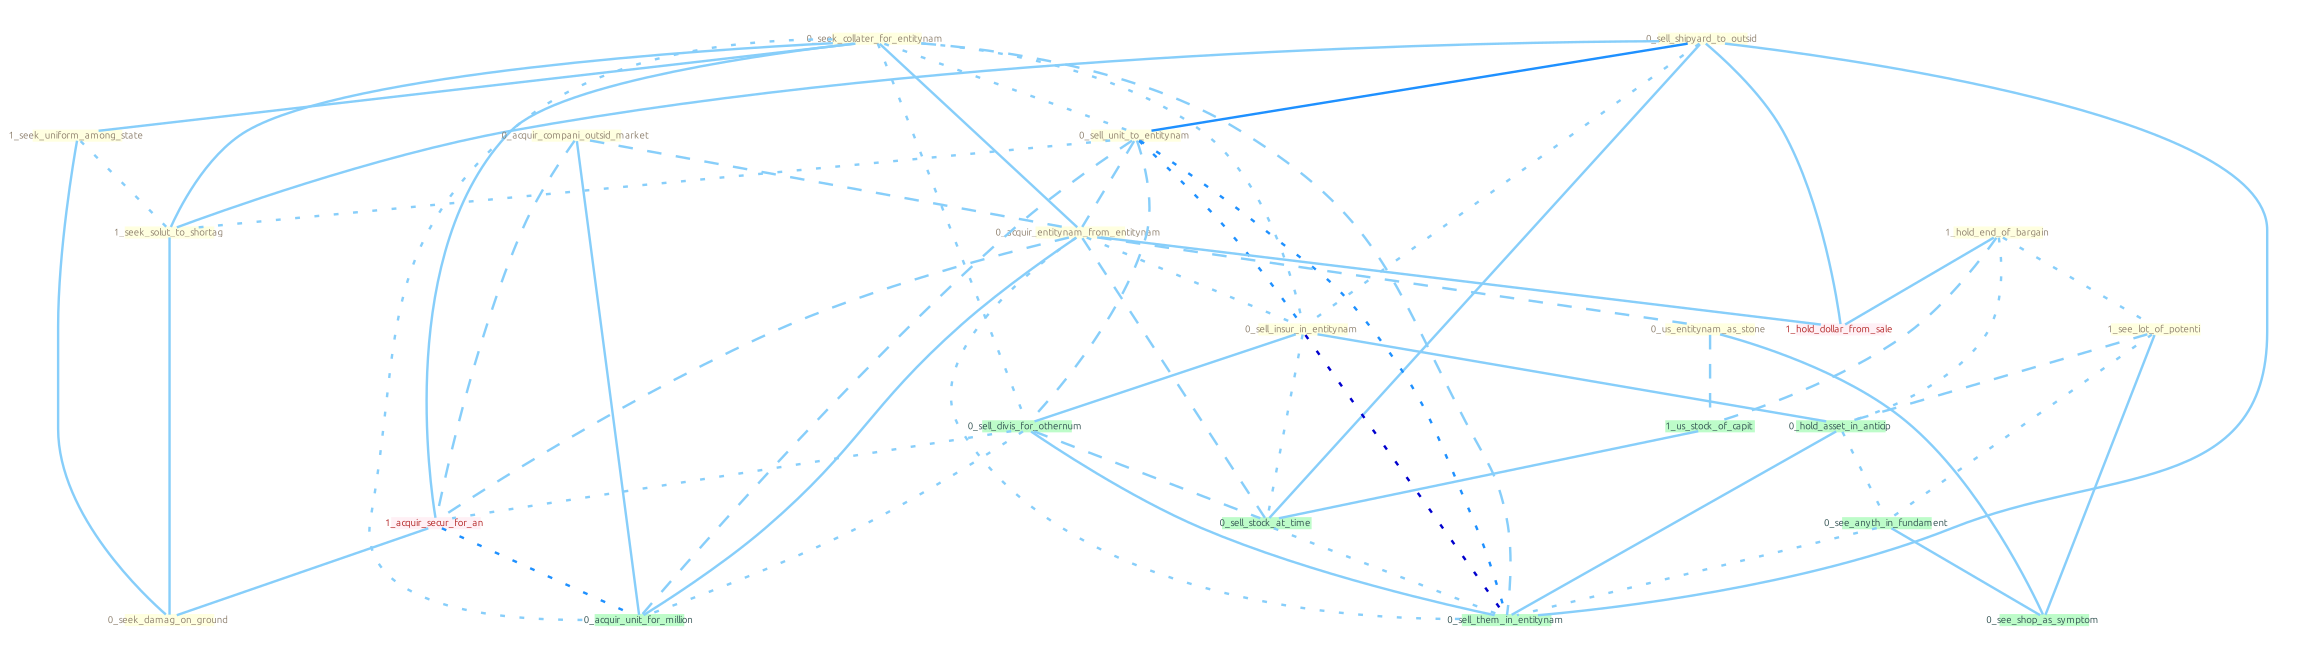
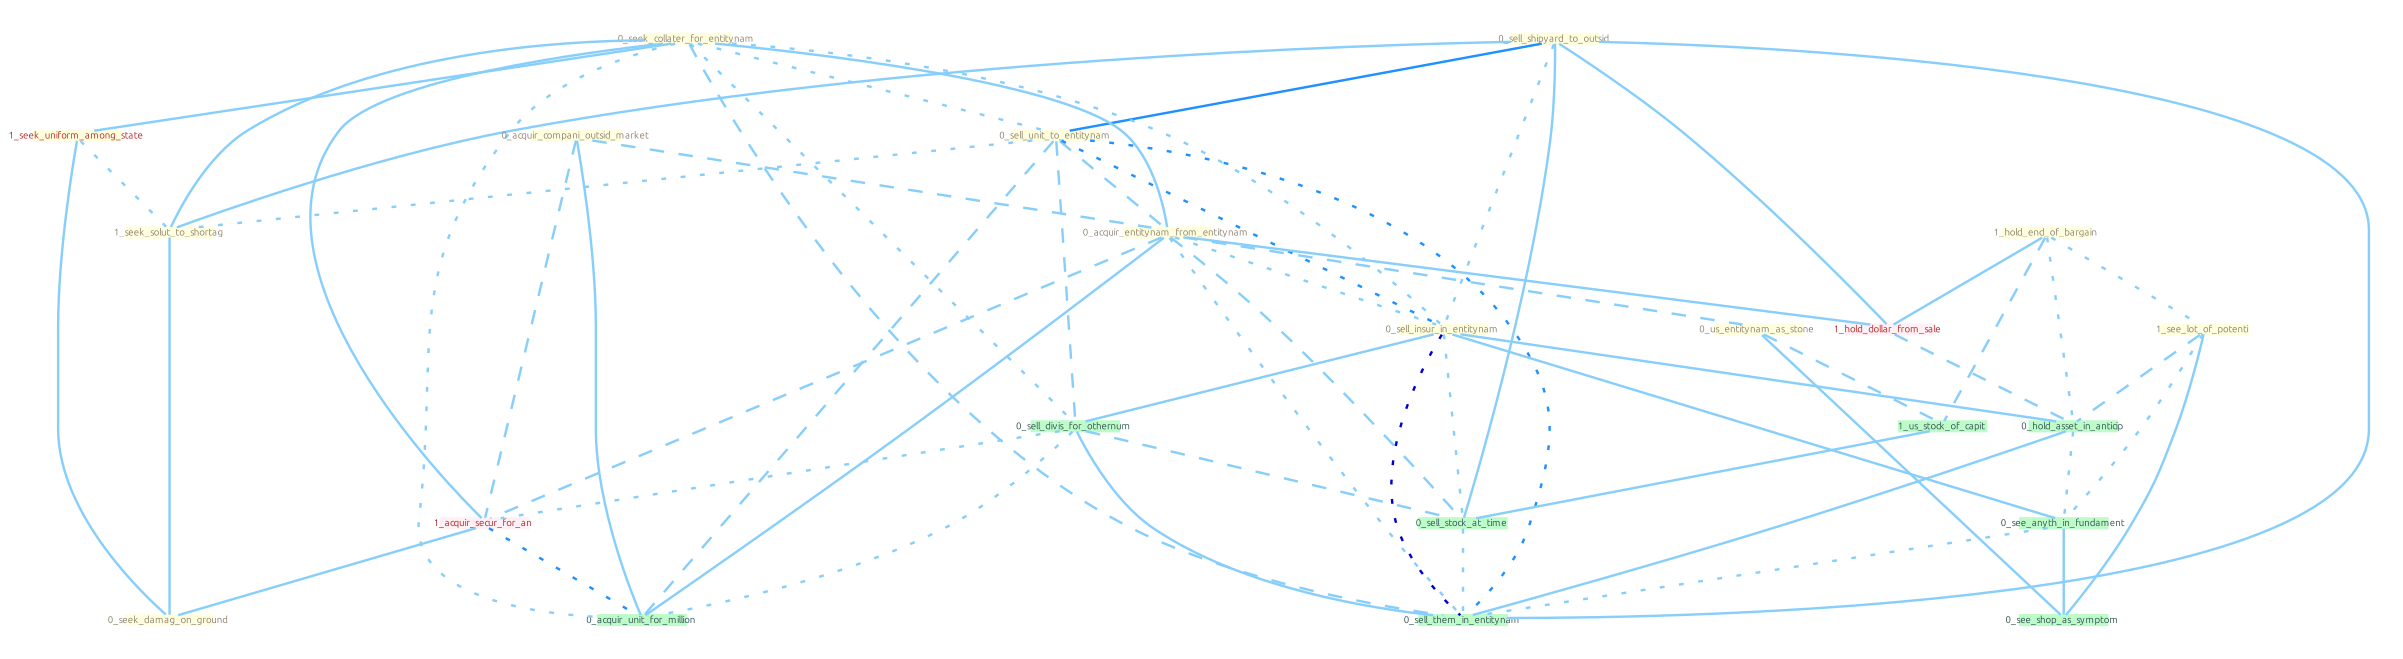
node "1_seek_uniform_among_state": fontcolor #8b7d6b -> #b22222
edge "1_hold_dollar_from_sale" -- "0_hold_asset_in_anticip": added
edge "0_sell_insur_in_entitynam" -- "0_see_anyth_in_fundament": added
